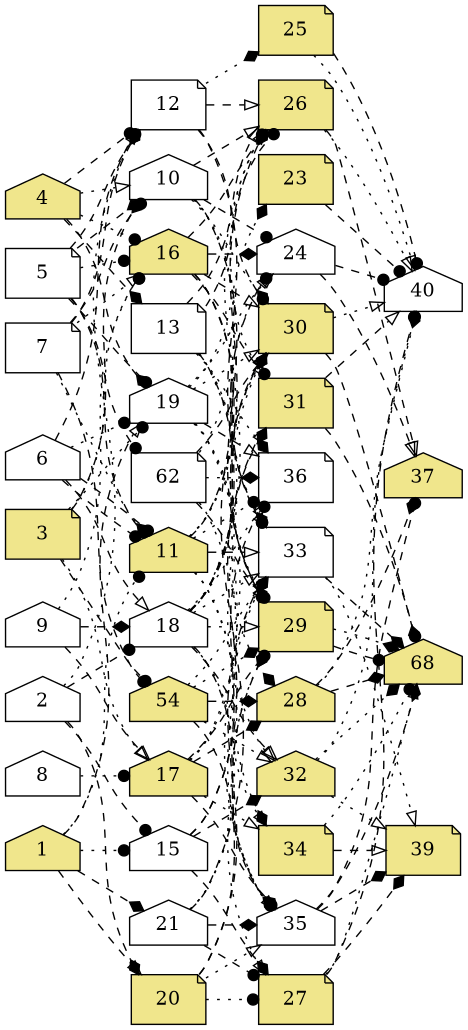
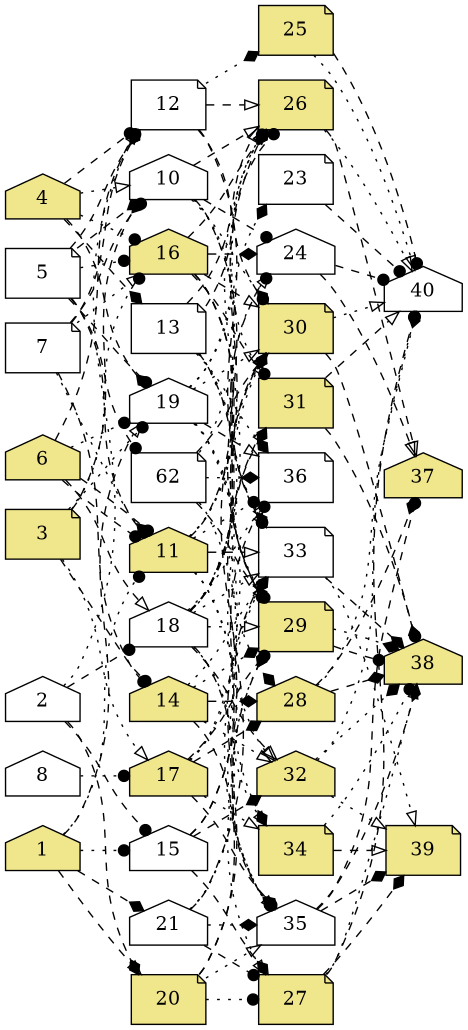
node "23": fillcolor khaki -> white
edge "19" -> "24": now "19" -> "26"
node "6": fillcolor white -> khaki
node "9": removed
node "68": label "68" -> "38"
node "54": label "54" -> "14"
edge "21" -> "35": style dashed -> dotted
